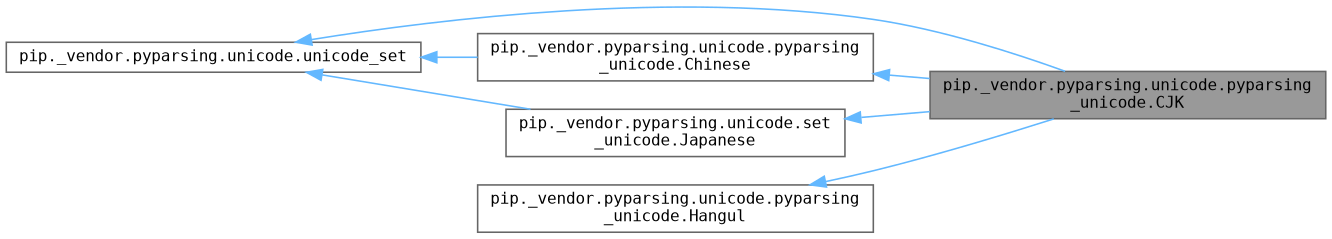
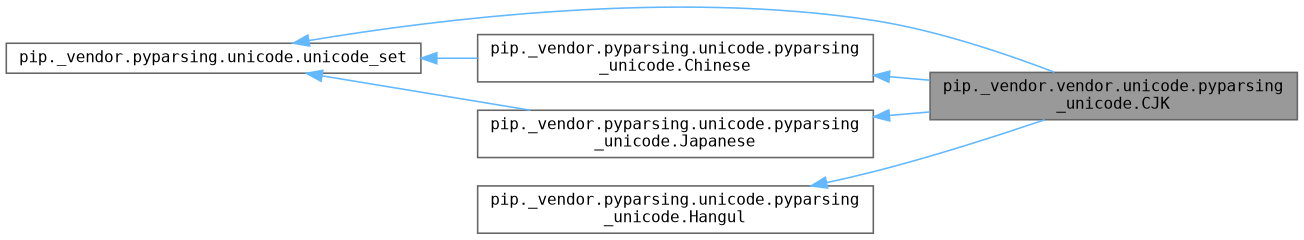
node "pip._vendor.pyparsing.unicode.pyparsing _unicode.CJK": label "pip._vendor.pyparsing.unicode.pyparsing _unicode.CJK" -> "pip._vendor.vendor.unicode.pyparsing _unicode.CJK"
node "pip._vendor.pyparsing.unicode.set _unicode.Japanese": label "pip._vendor.pyparsing.unicode.set _unicode.Japanese" -> "pip._vendor.pyparsing.unicode.pyparsing _unicode.Japanese"
